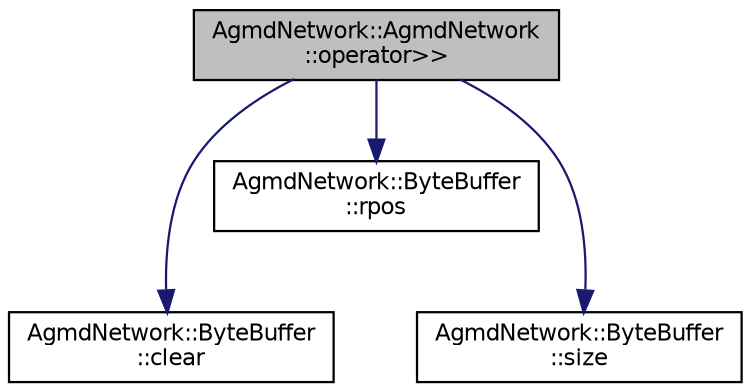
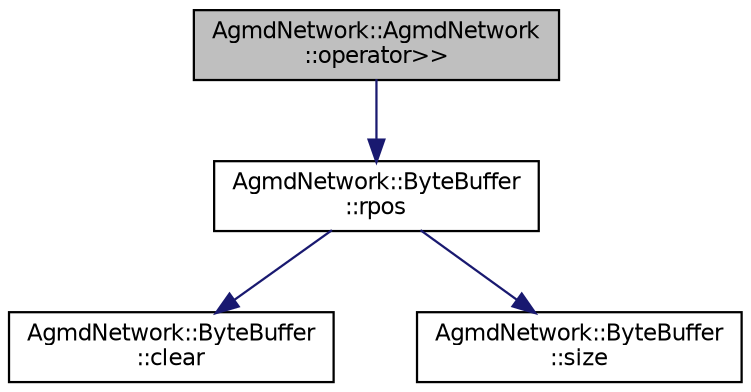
edge "AgmdNetwork::AgmdNetwork ::operator>>" -> "AgmdNetwork::ByteBuffer ::clear": now "AgmdNetwork::ByteBuffer ::rpos" -> "AgmdNetwork::ByteBuffer ::clear"
edge "AgmdNetwork::AgmdNetwork ::operator>>" -> "AgmdNetwork::ByteBuffer ::size": now "AgmdNetwork::ByteBuffer ::rpos" -> "AgmdNetwork::ByteBuffer ::size"
